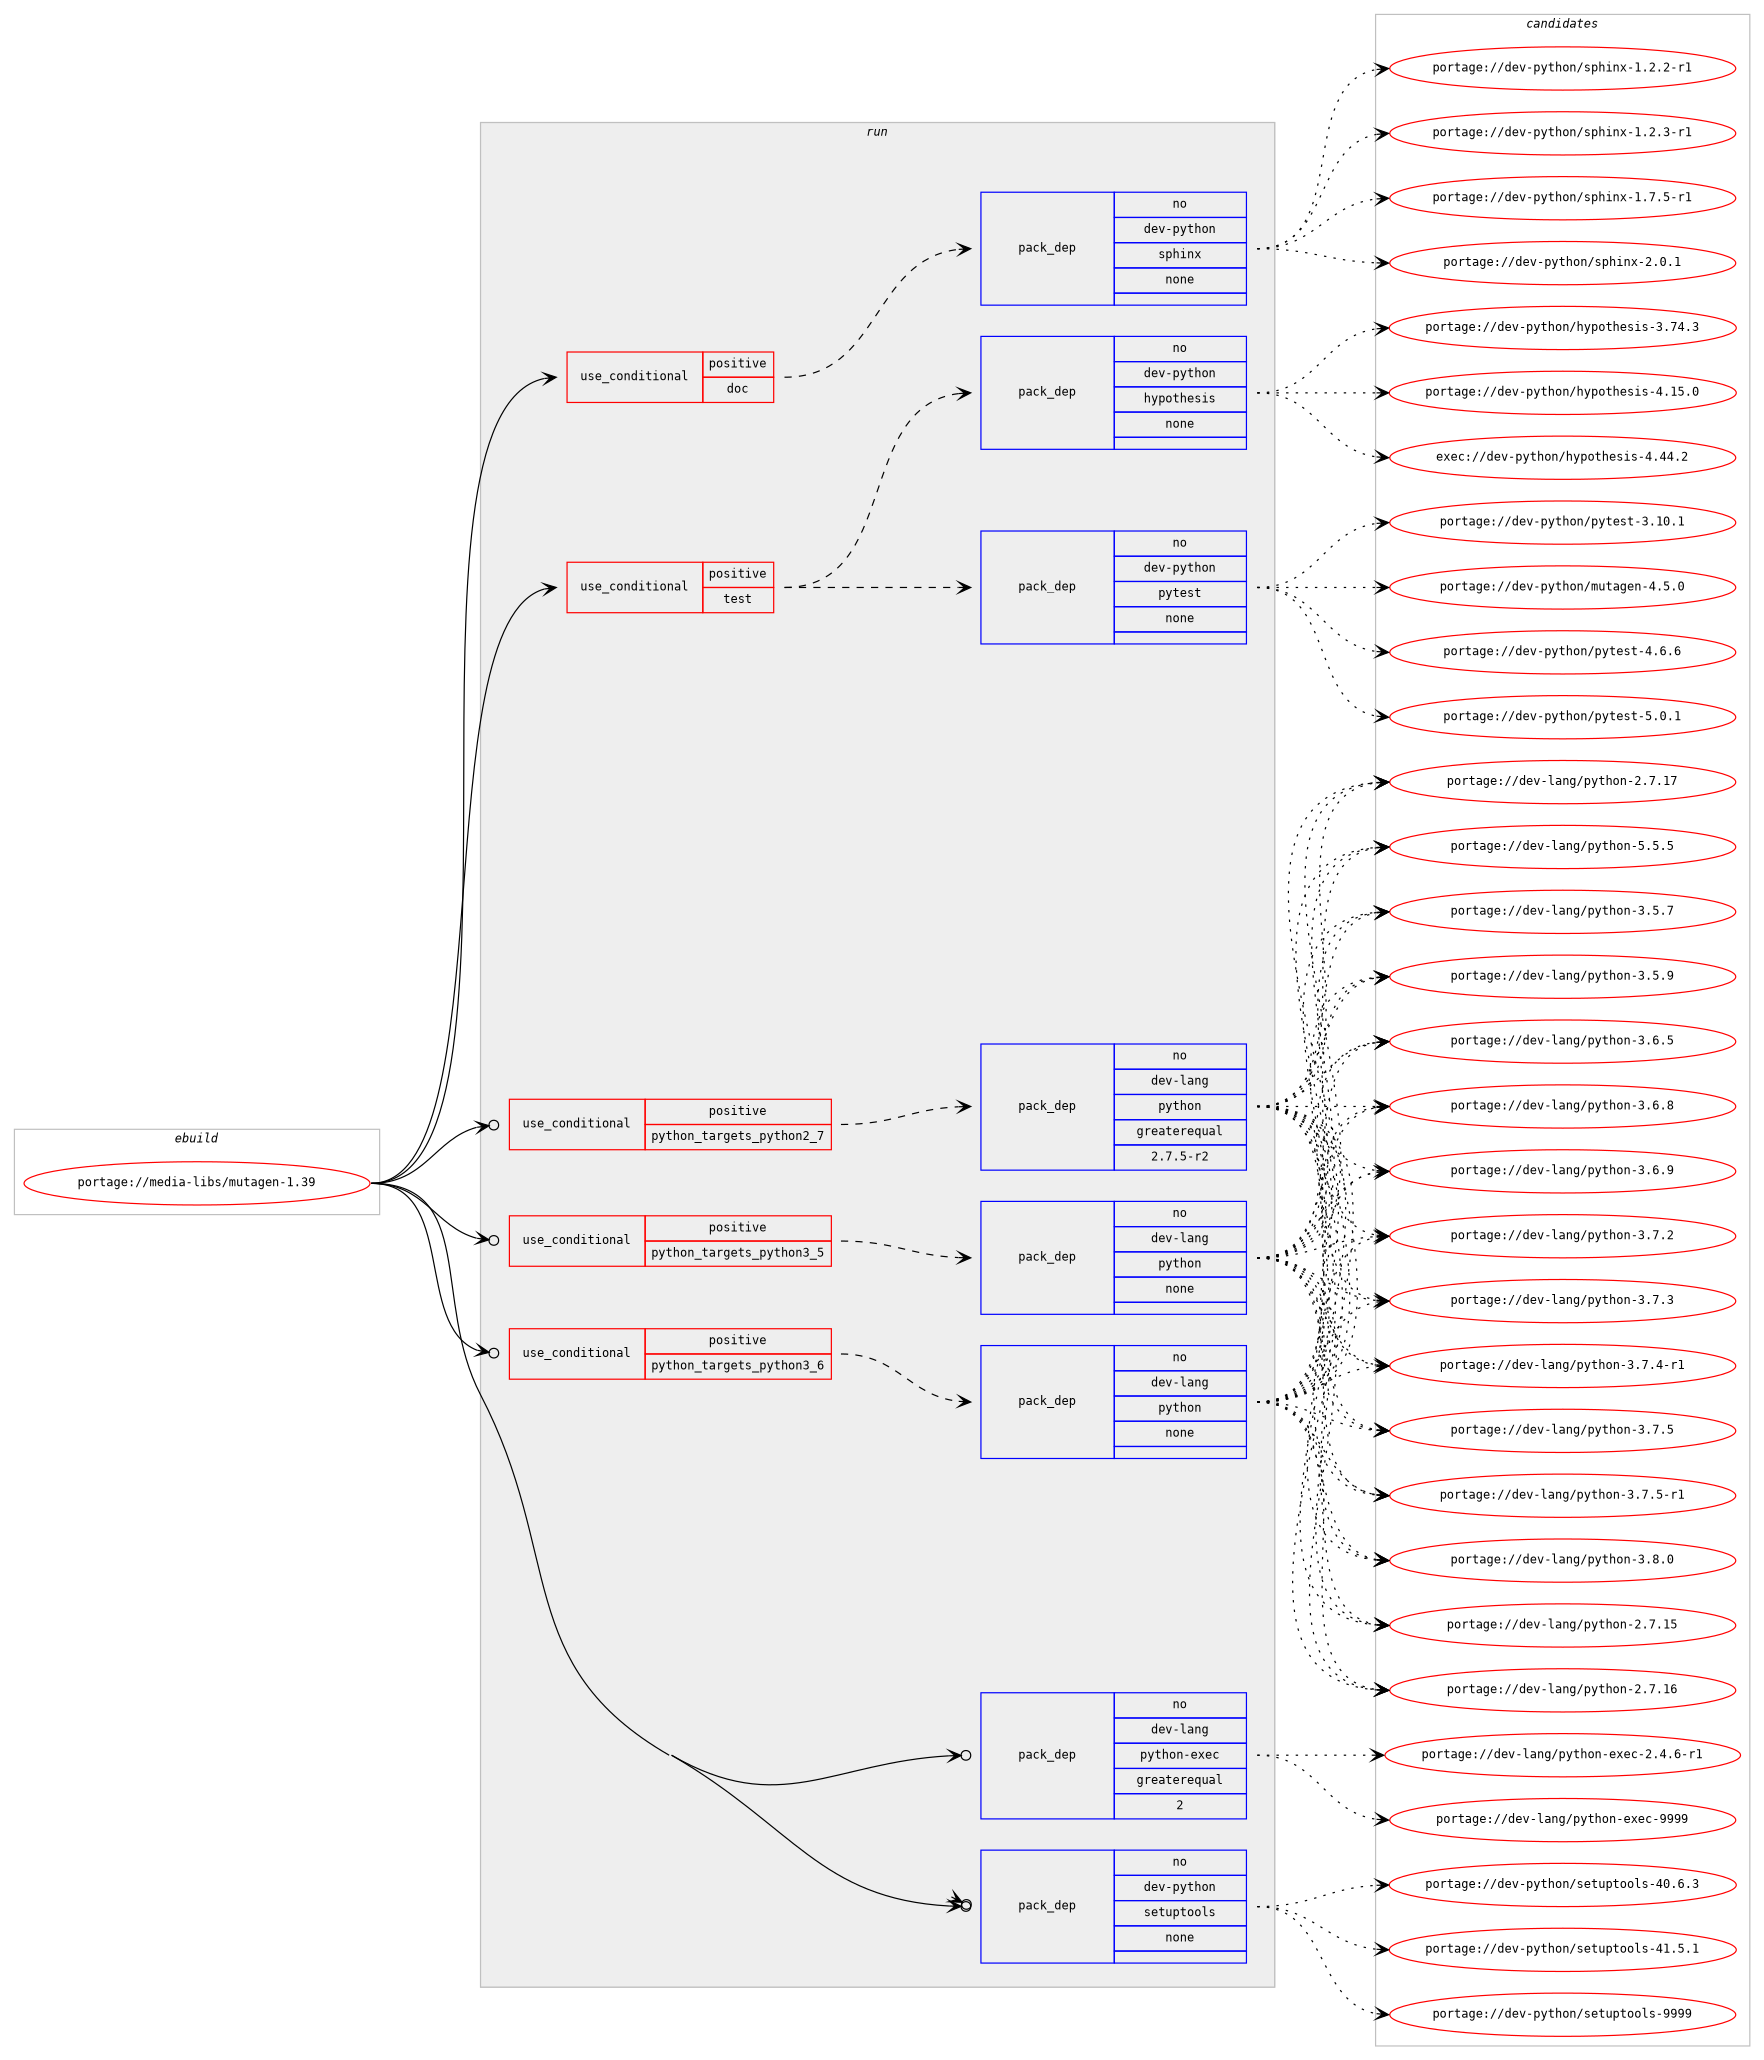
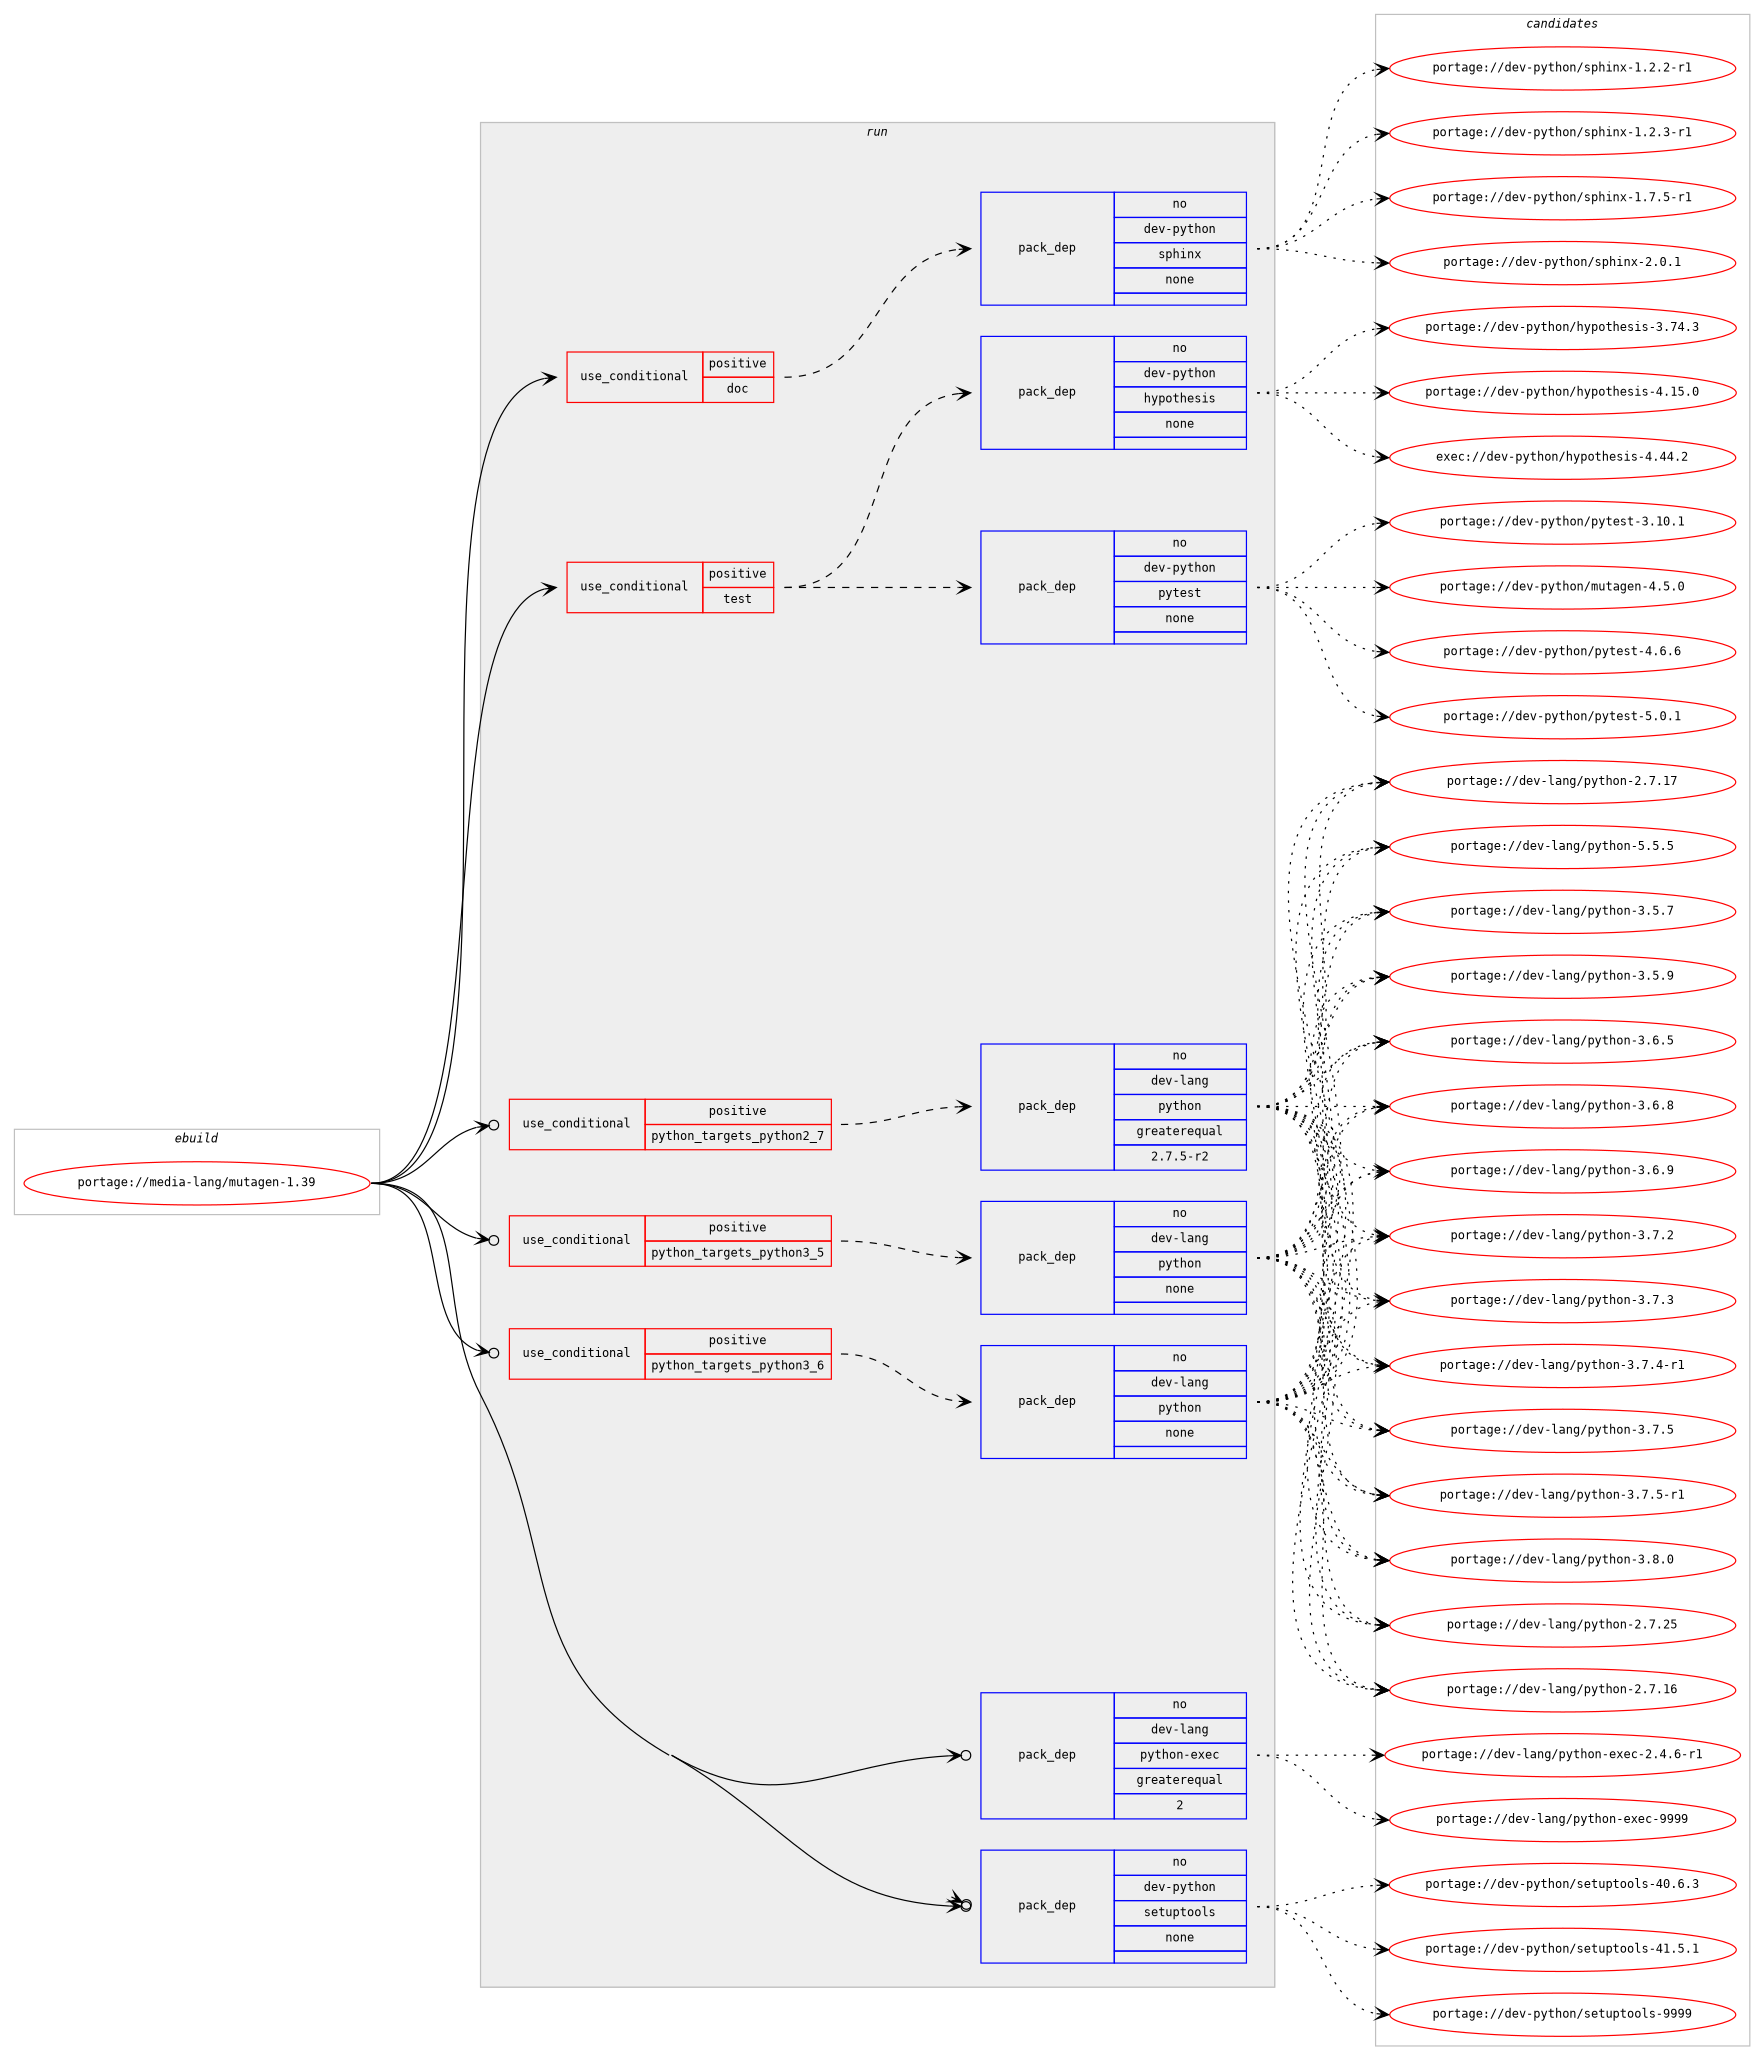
node "portage://media-libs/mutagen-1.39": label "portage://media-libs/mutagen-1.39" -> "portage://media-lang/mutagen-1.39"
node "portage://dev-lang/python-2.7.15": label "portage://dev-lang/python-2.7.15" -> "portage://dev-lang/python-2.7.25"
